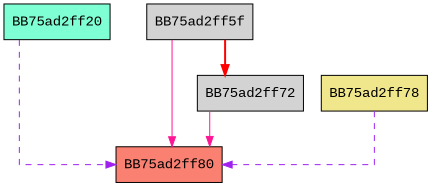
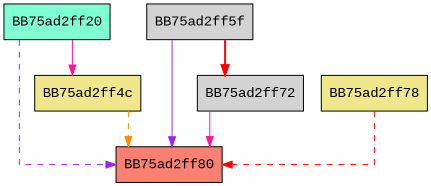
edge "BB75ad2ff5f" -> "BB75ad2ff80": color deeppink -> purple
node "BB75ad2ff4c": added
edge "BB75ad2ff78" -> "BB75ad2ff80": color purple -> red
